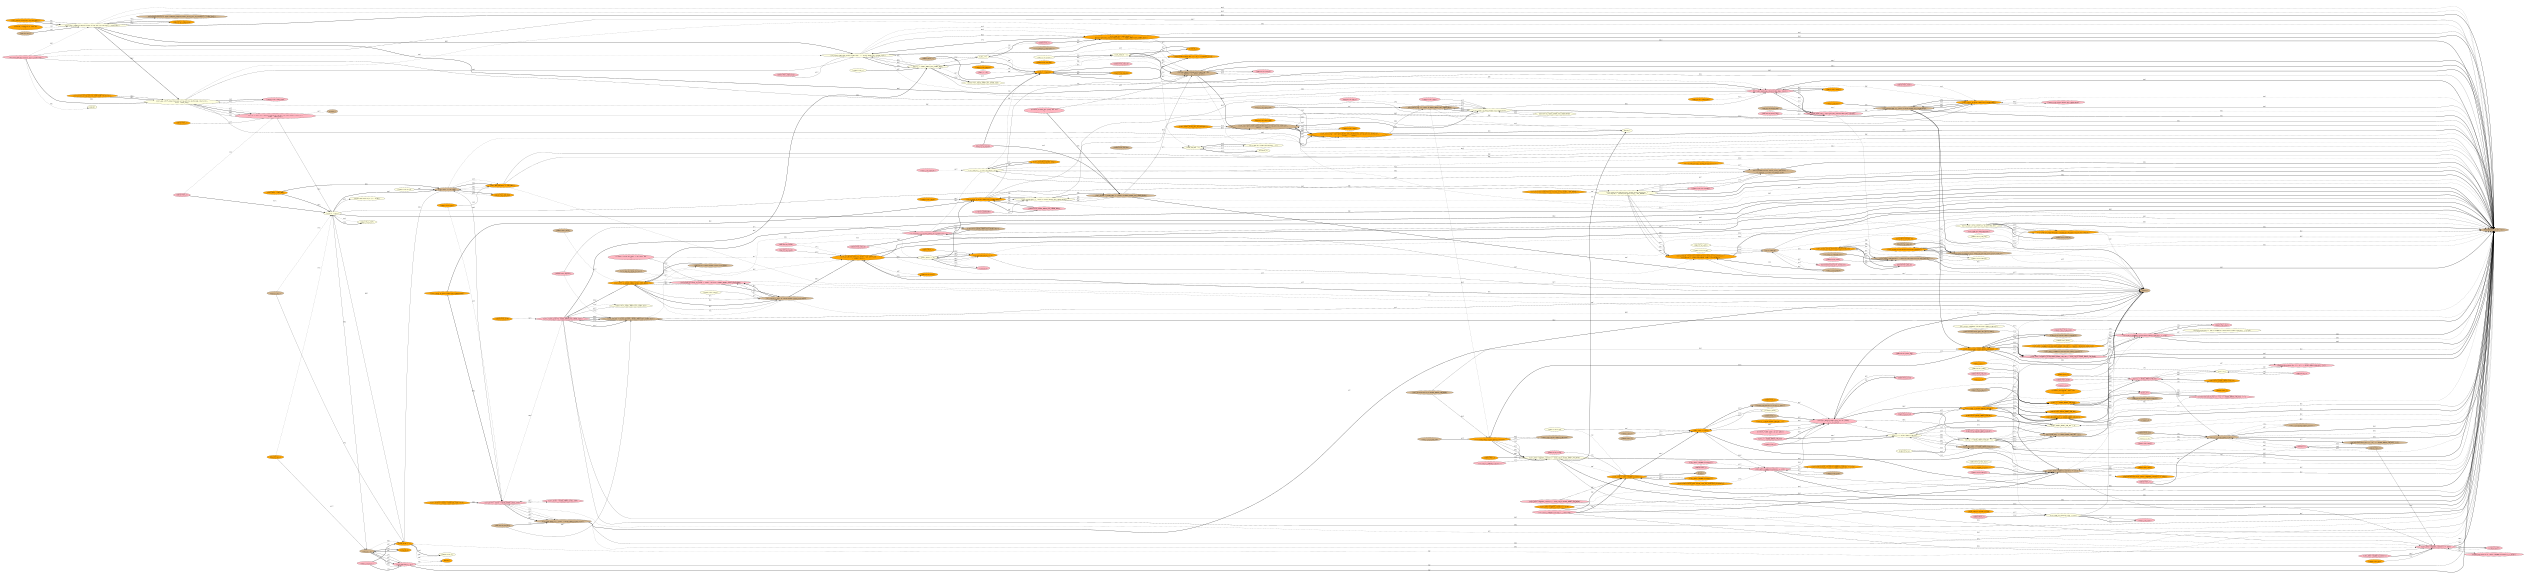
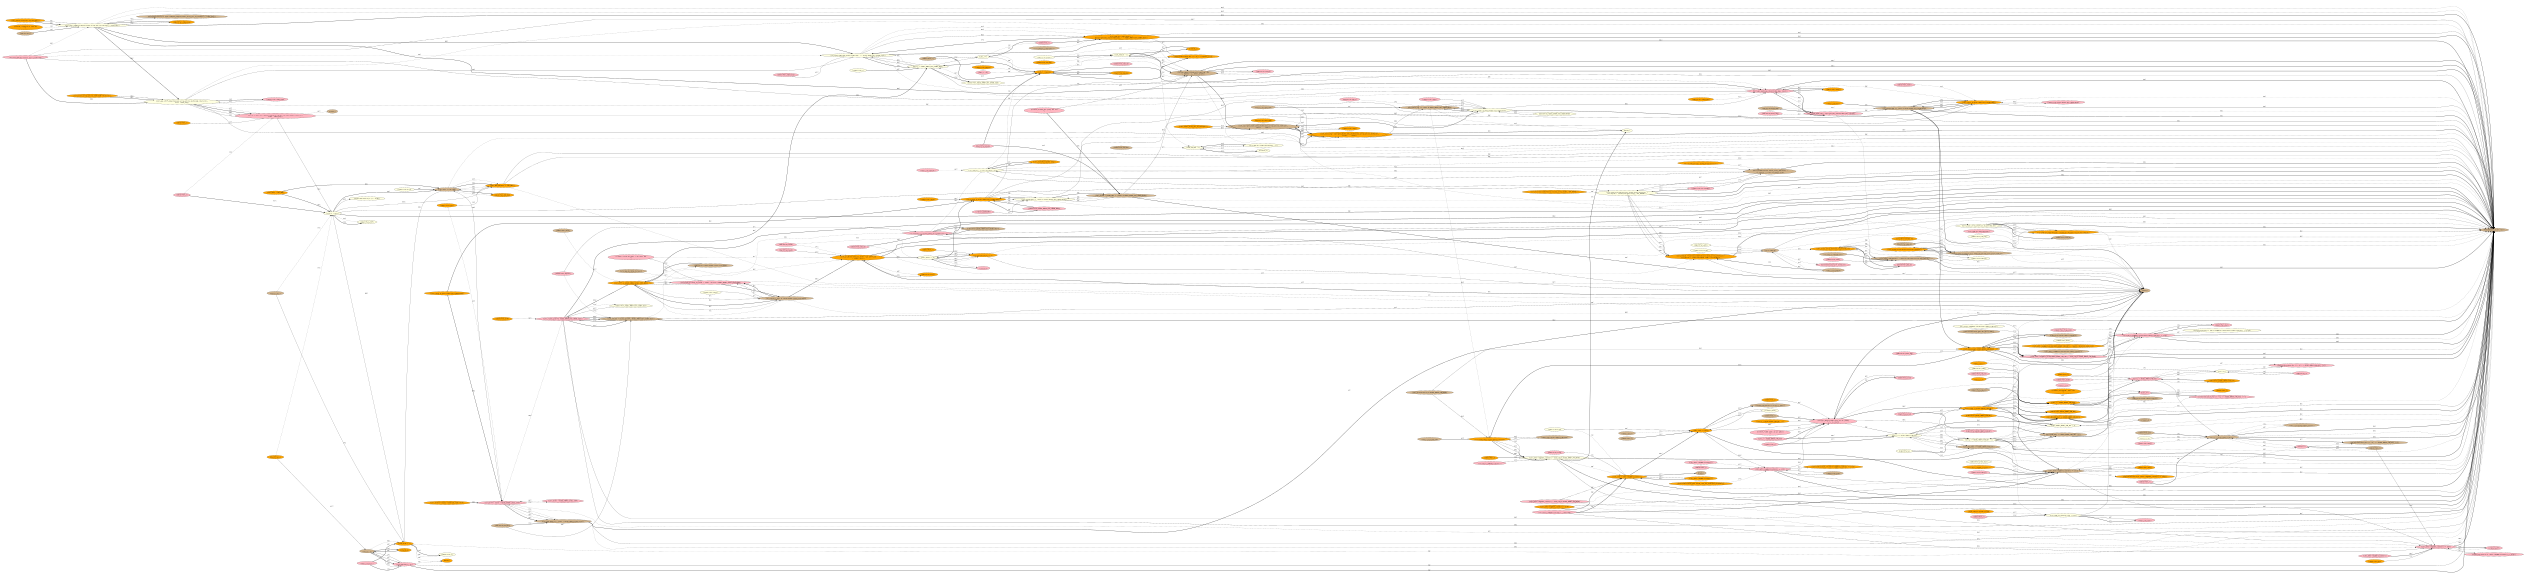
node "1000117": removed
edge "(Call,x < diff)" -> "(Call,x < 0)": now "(Call,x < diff)" -> "(Call,BUG_ON(diff == INT_MAX))"
